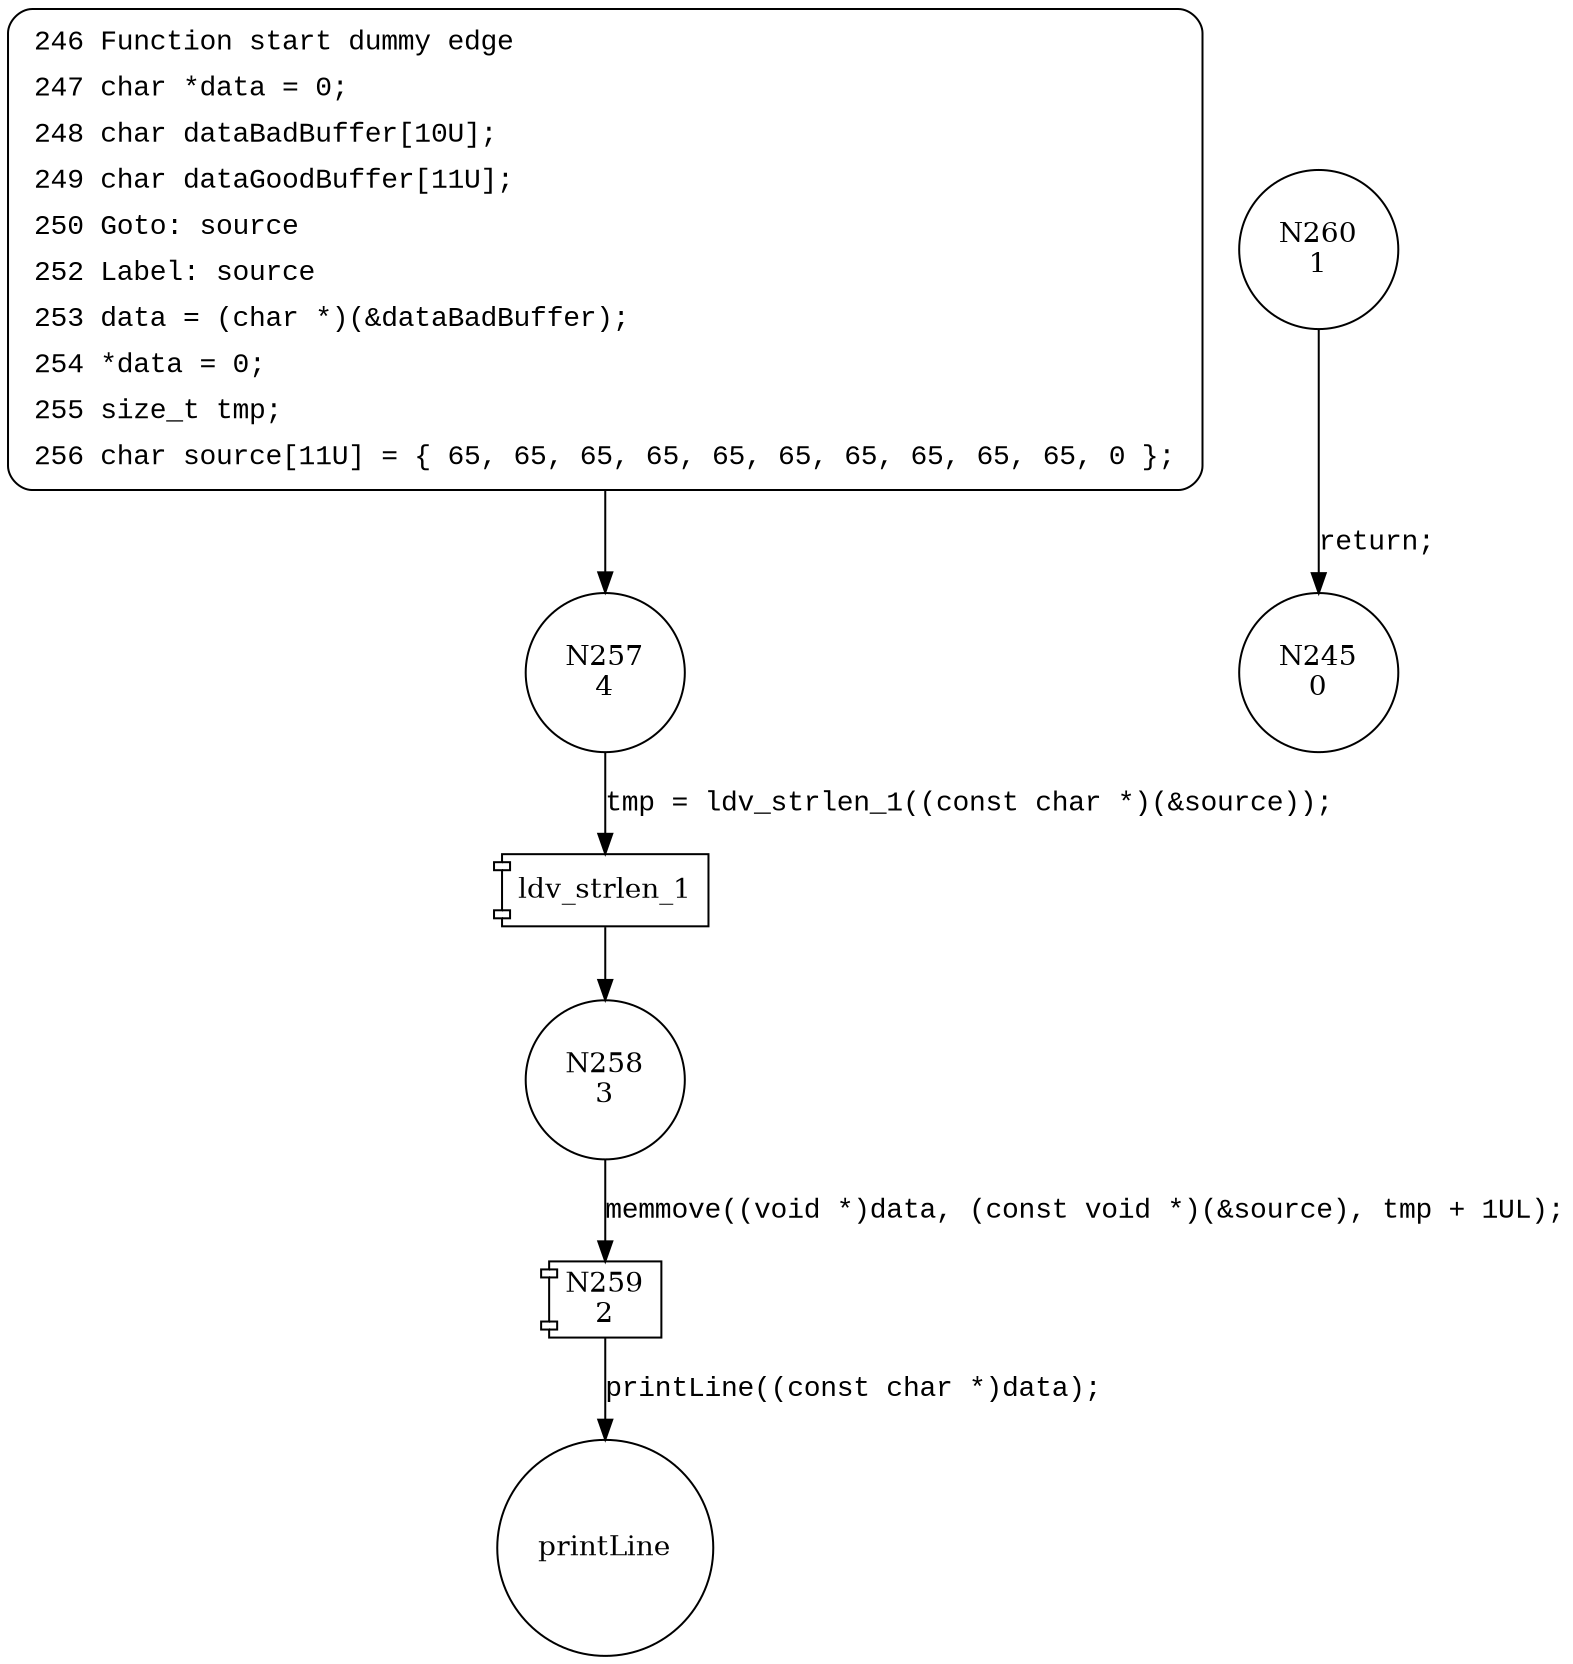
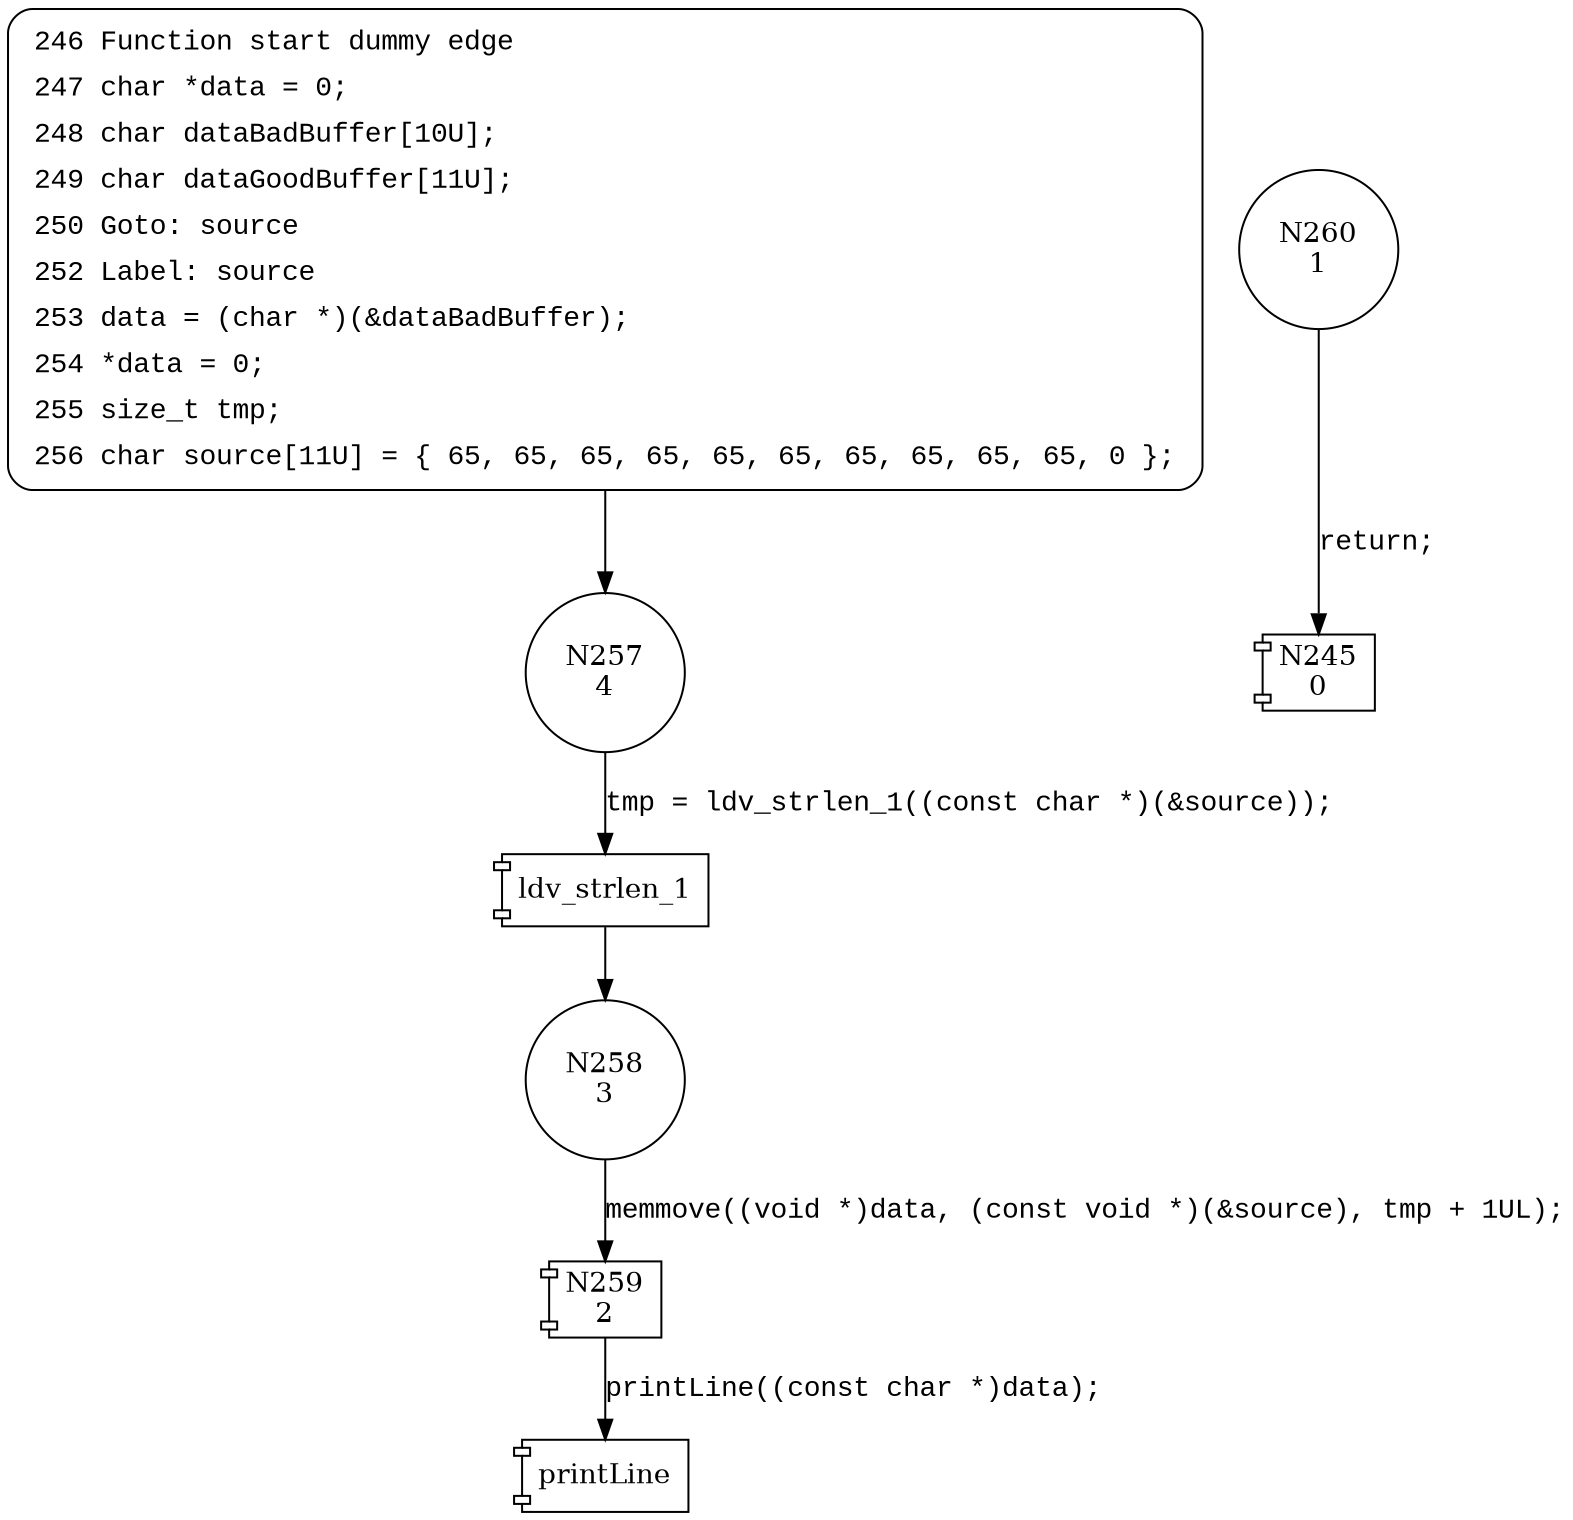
node "N245 0": shape circle -> component
node "printLine": shape circle -> component
